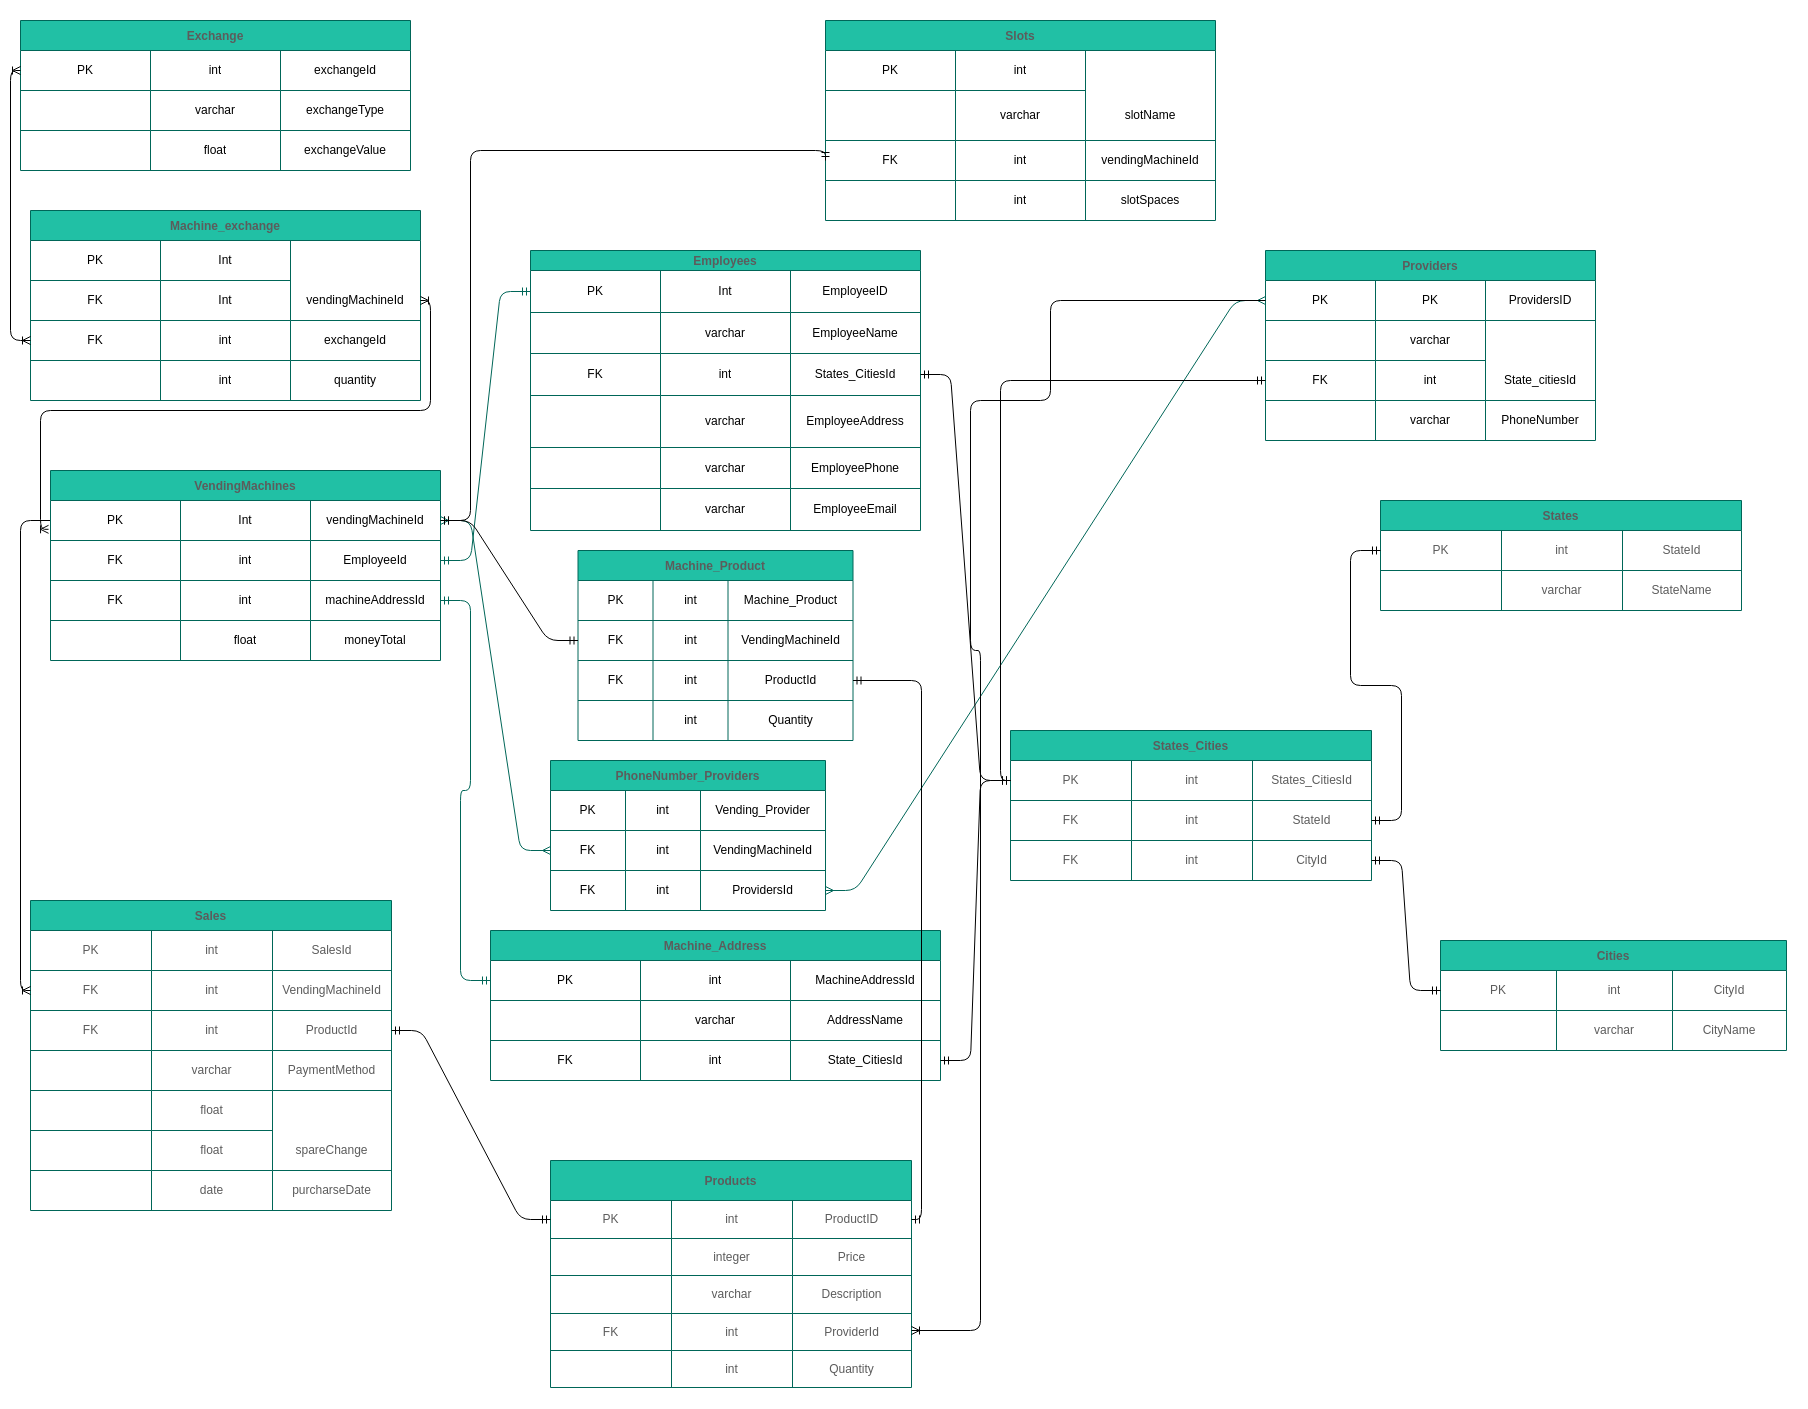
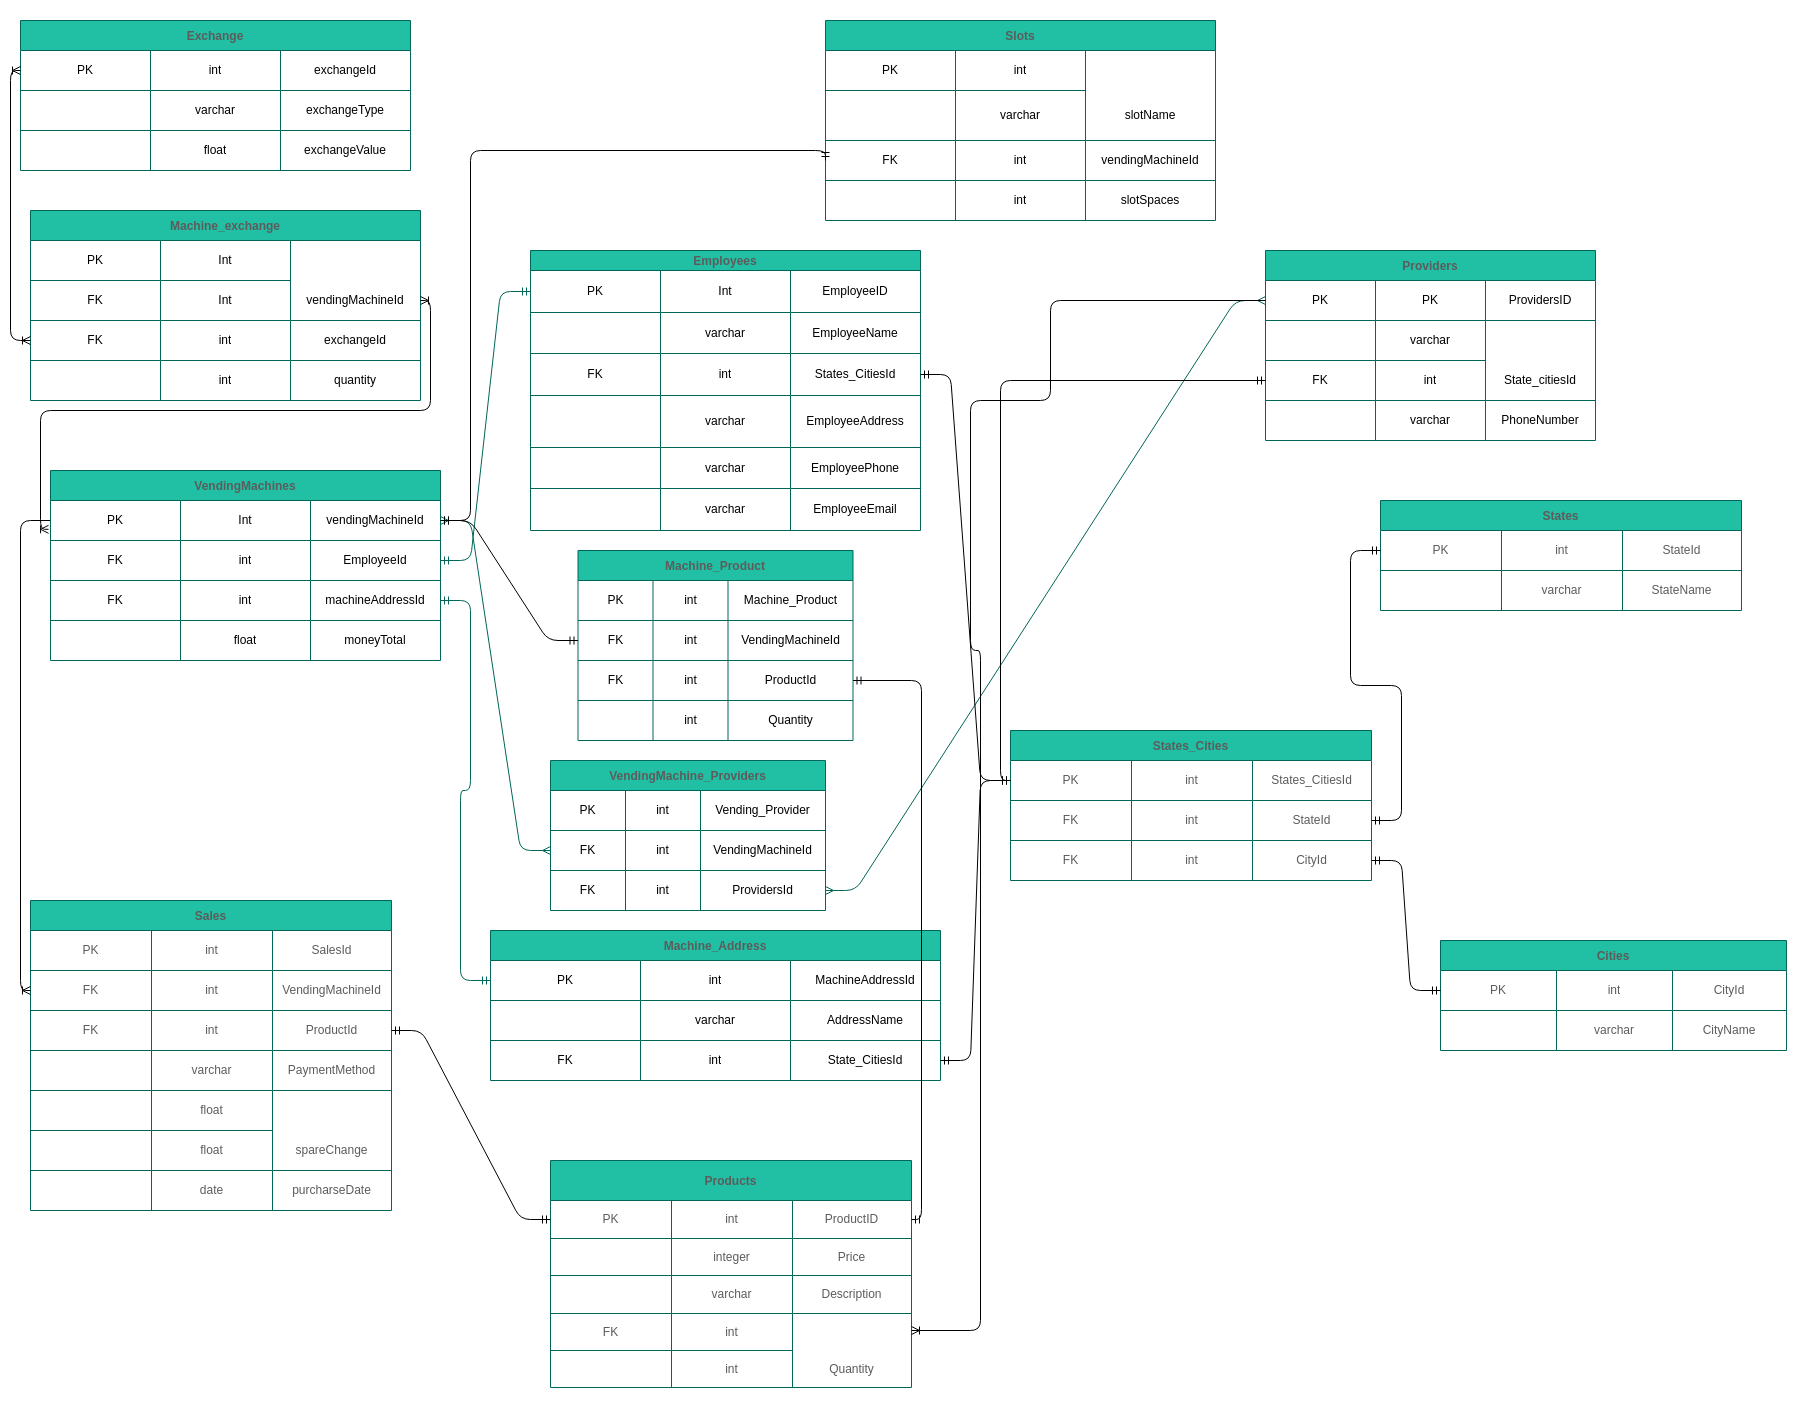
node "PhoneNumber_Providers": label "PhoneNumber_Providers" -> "VendingMachine_Providers"
node "ProviderId": removed
